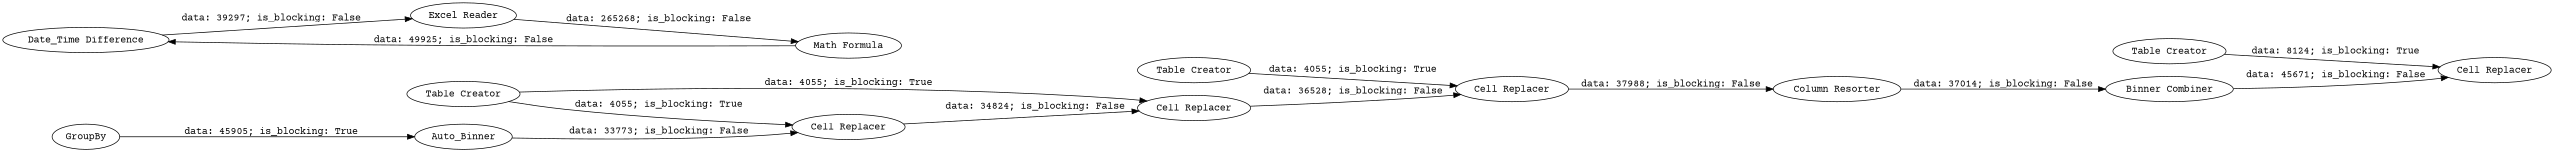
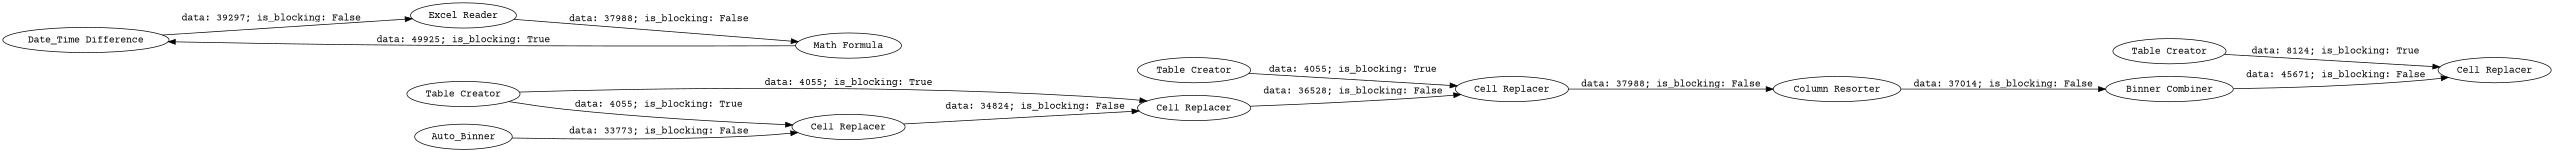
edge "Excel Reader" -> "Math Formula": label "data: 265268; is_blocking: False" -> "data: 37988; is_blocking: False"
edge "Math Formula" -> "Date_Time Difference": label "data: 49925; is_blocking: False" -> "data: 49925; is_blocking: True"
node "GroupBy": removed
